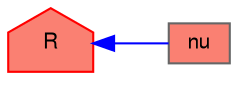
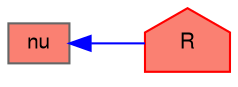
edge "nu" -> "R": reversed
